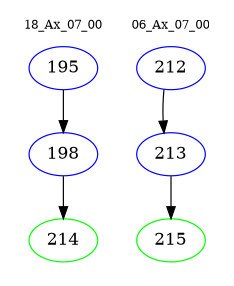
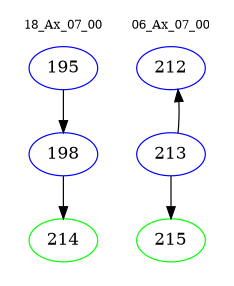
edge "212" -> "213": reversed
